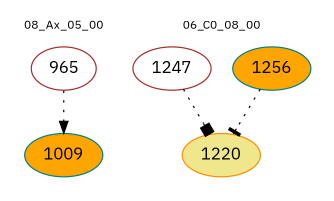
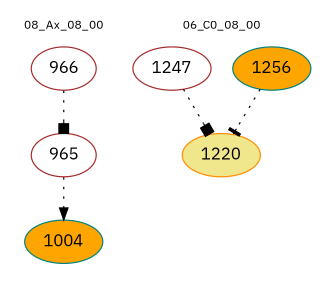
cluster "08_Ax_05_00": label "08_Ax_05_00" -> "08_Ax_08_00"
node "966": added
node "1009": label "1009" -> "1004"
